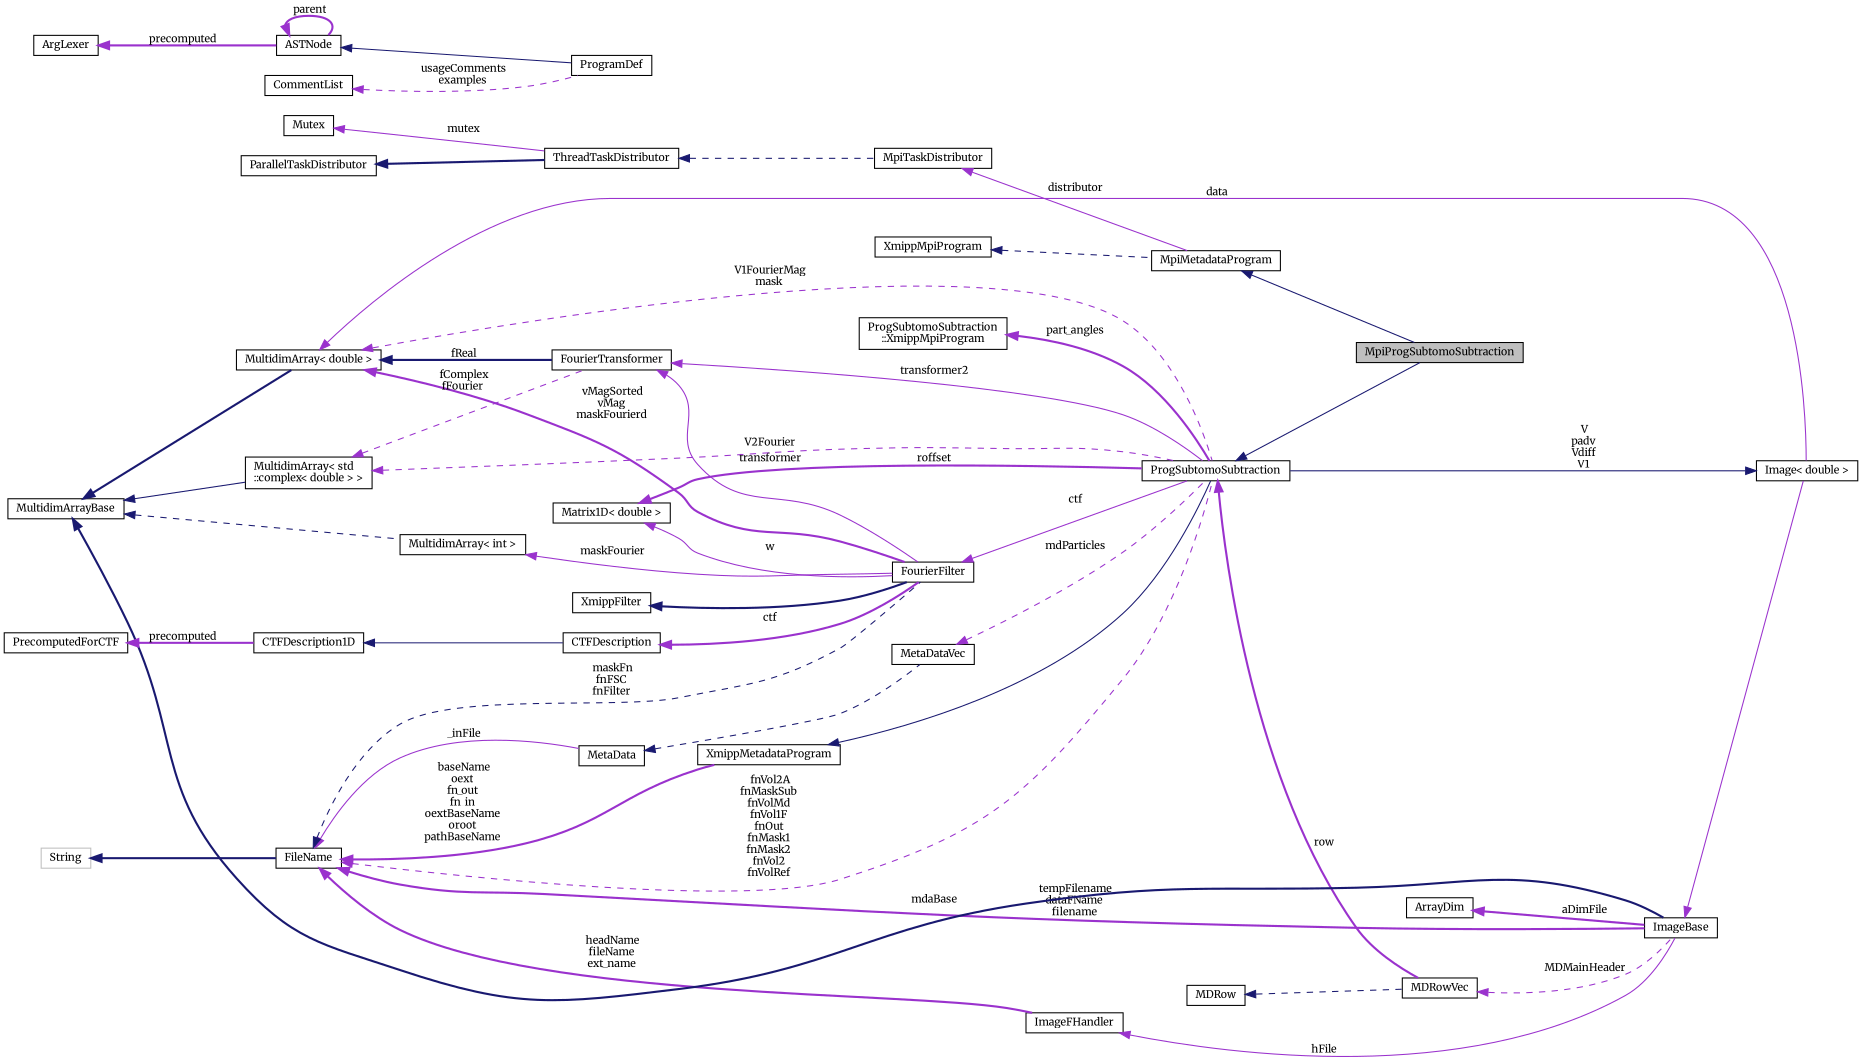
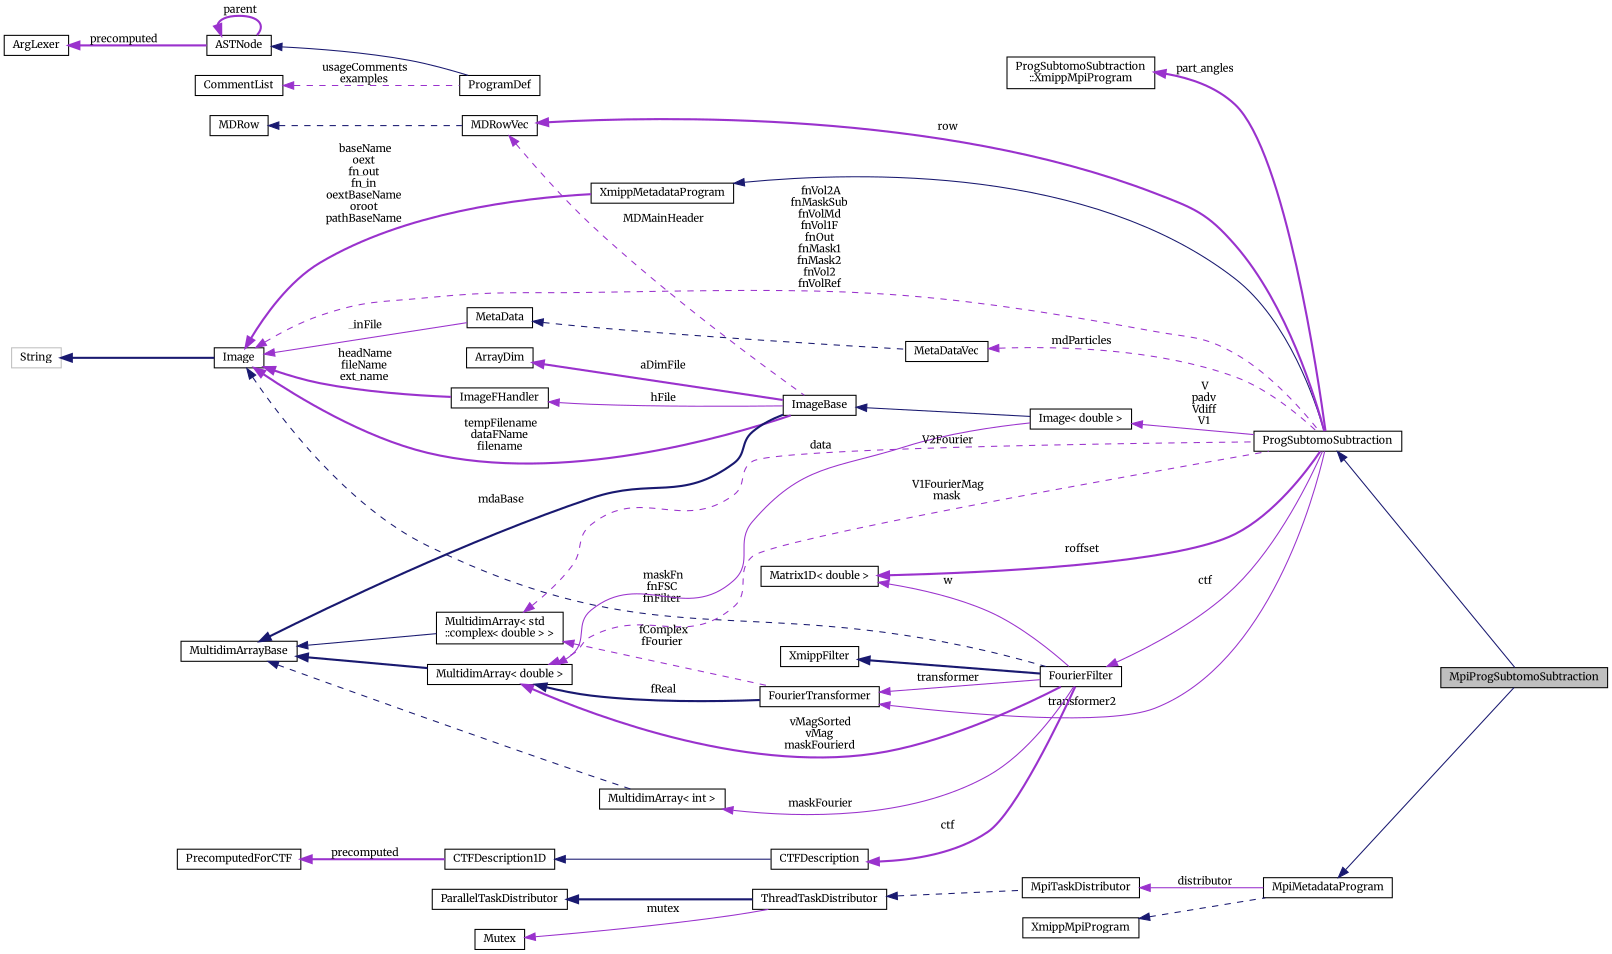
edge "ProgSubtomoSubtraction" -> "Image< double >": color midnightblue -> darkorchid3
edge "Image< double >" -> "ImageBase": color darkorchid3 -> midnightblue
edge "MDRowVec" -> "ProgSubtomoSubtraction": reversed
node "FileName": label "FileName" -> "Image"
